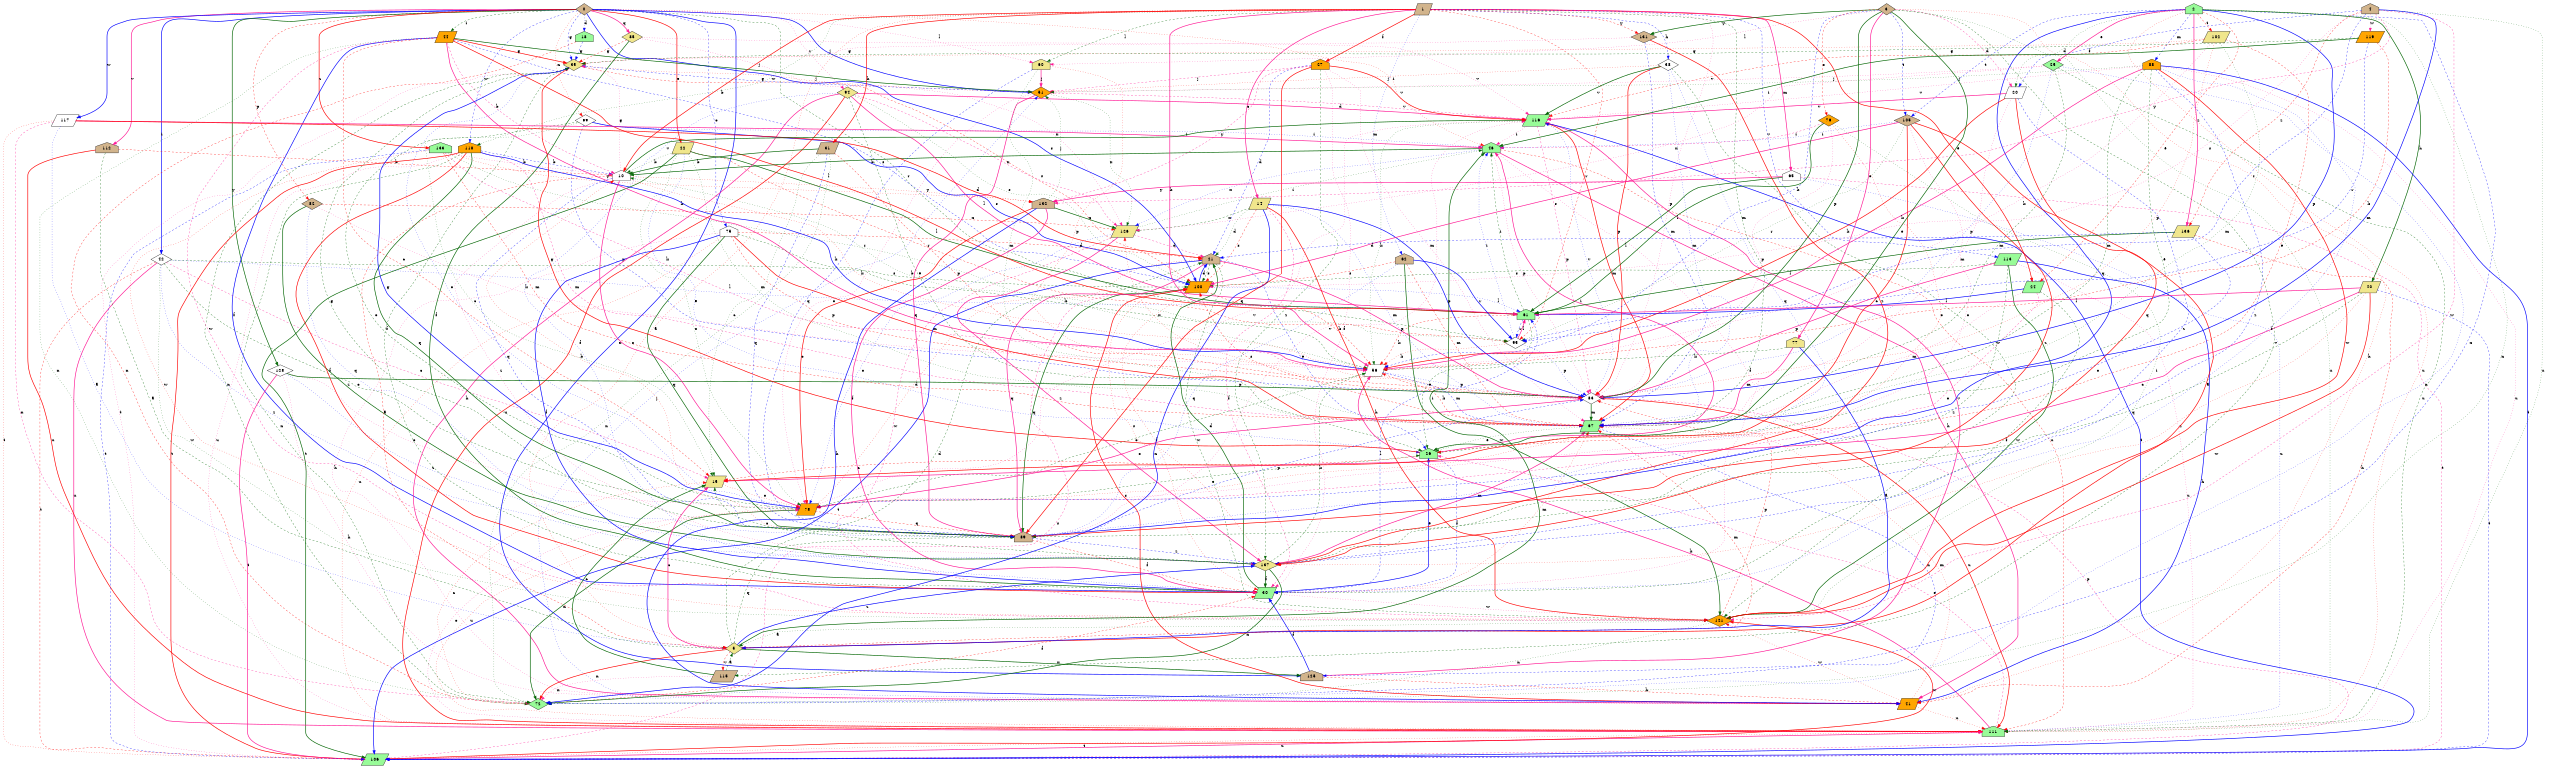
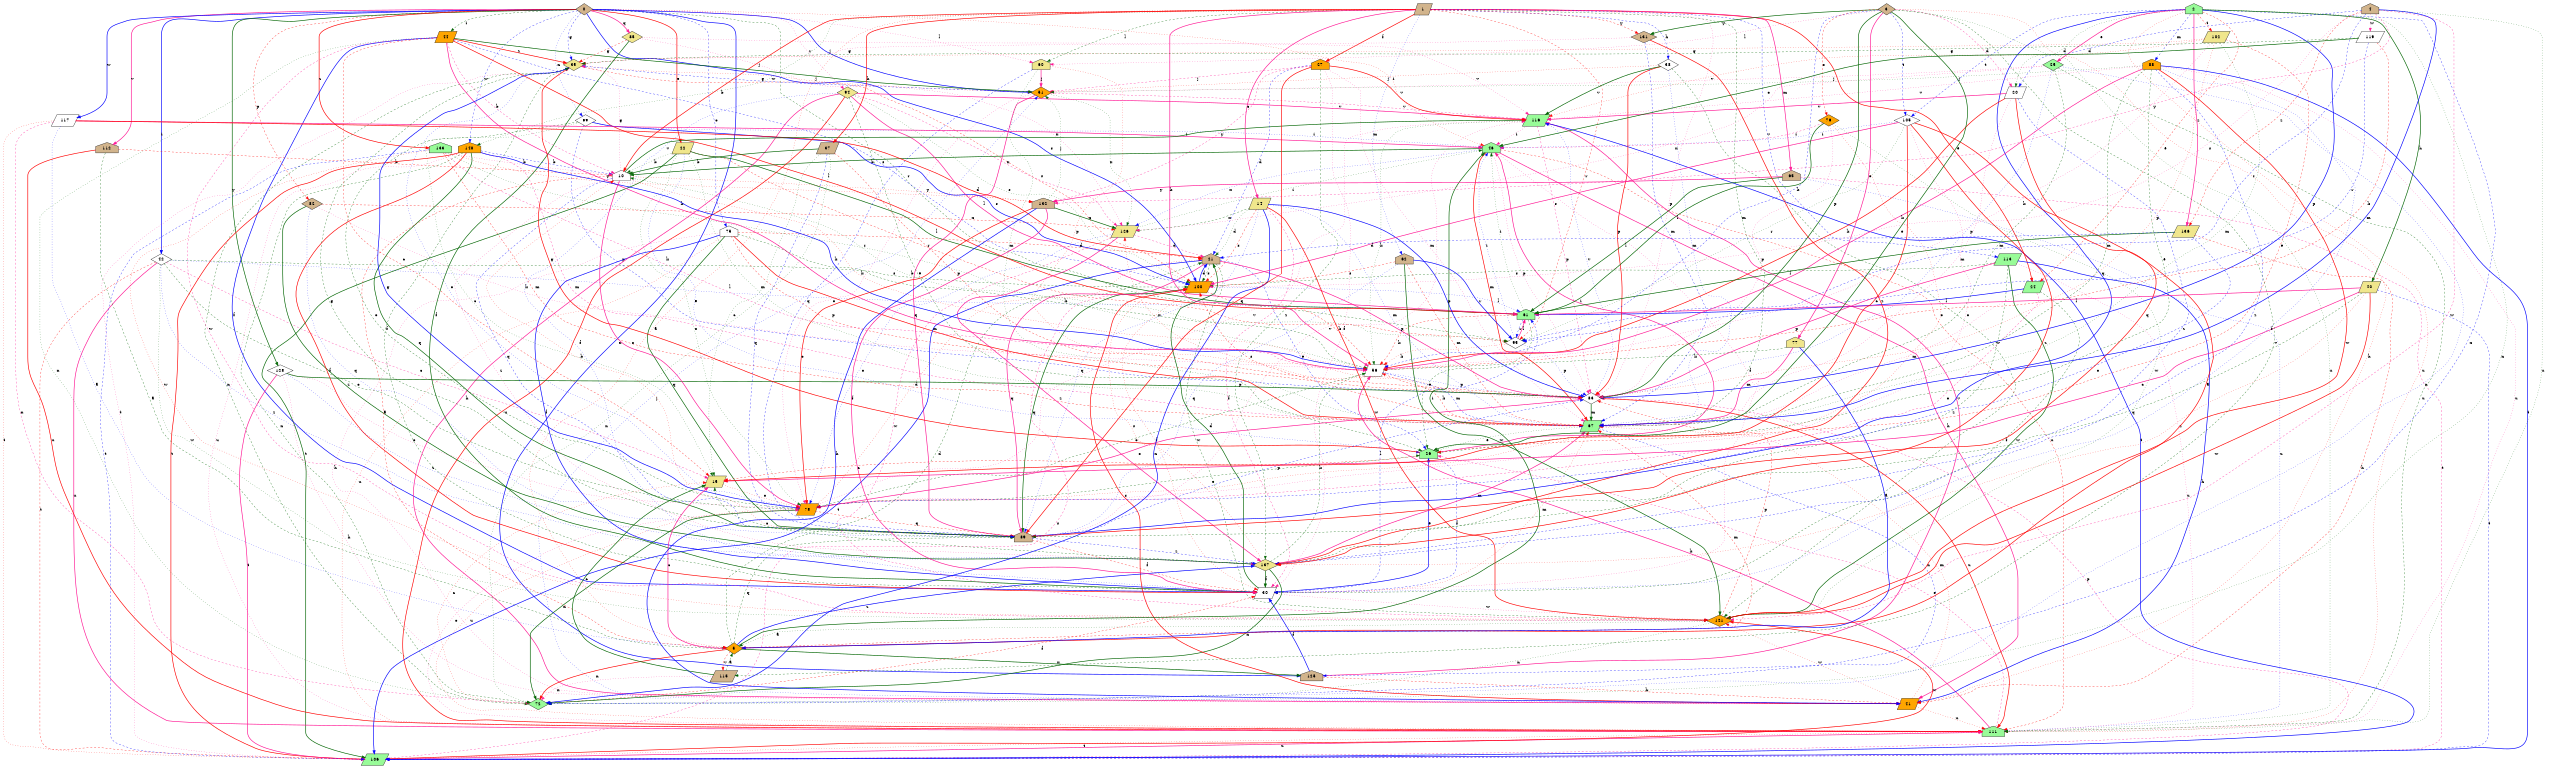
node "18": removed
node "119": fillcolor orange -> white
edge "44" -> "35": label "g" -> "z"
edge "4" -> "20": label "f" -> "d"
edge "102" -> "116": style dashed -> dotted
edge "0" -> "69": color red -> blue
edge "119" -> "46": label "i" -> "o"
edge "94" -> "116": label "d" -> "v"
node "105": fillcolor tan -> white
node "118": label "118" -> "148"
node "31": label "31" -> "37"
node "65": fillcolor white -> tan
edge "61" -> "46": style dashed -> dotted
edge "116" -> "67": now "46" -> "67"
edge "76" -> "121": label "i" -> "w"
edge "14" -> "121": label "h" -> "w"
edge "38" -> "89": now "14" -> "89"
node "30": fillcolor palegreen -> white
node "5": fillcolor khaki -> orange
